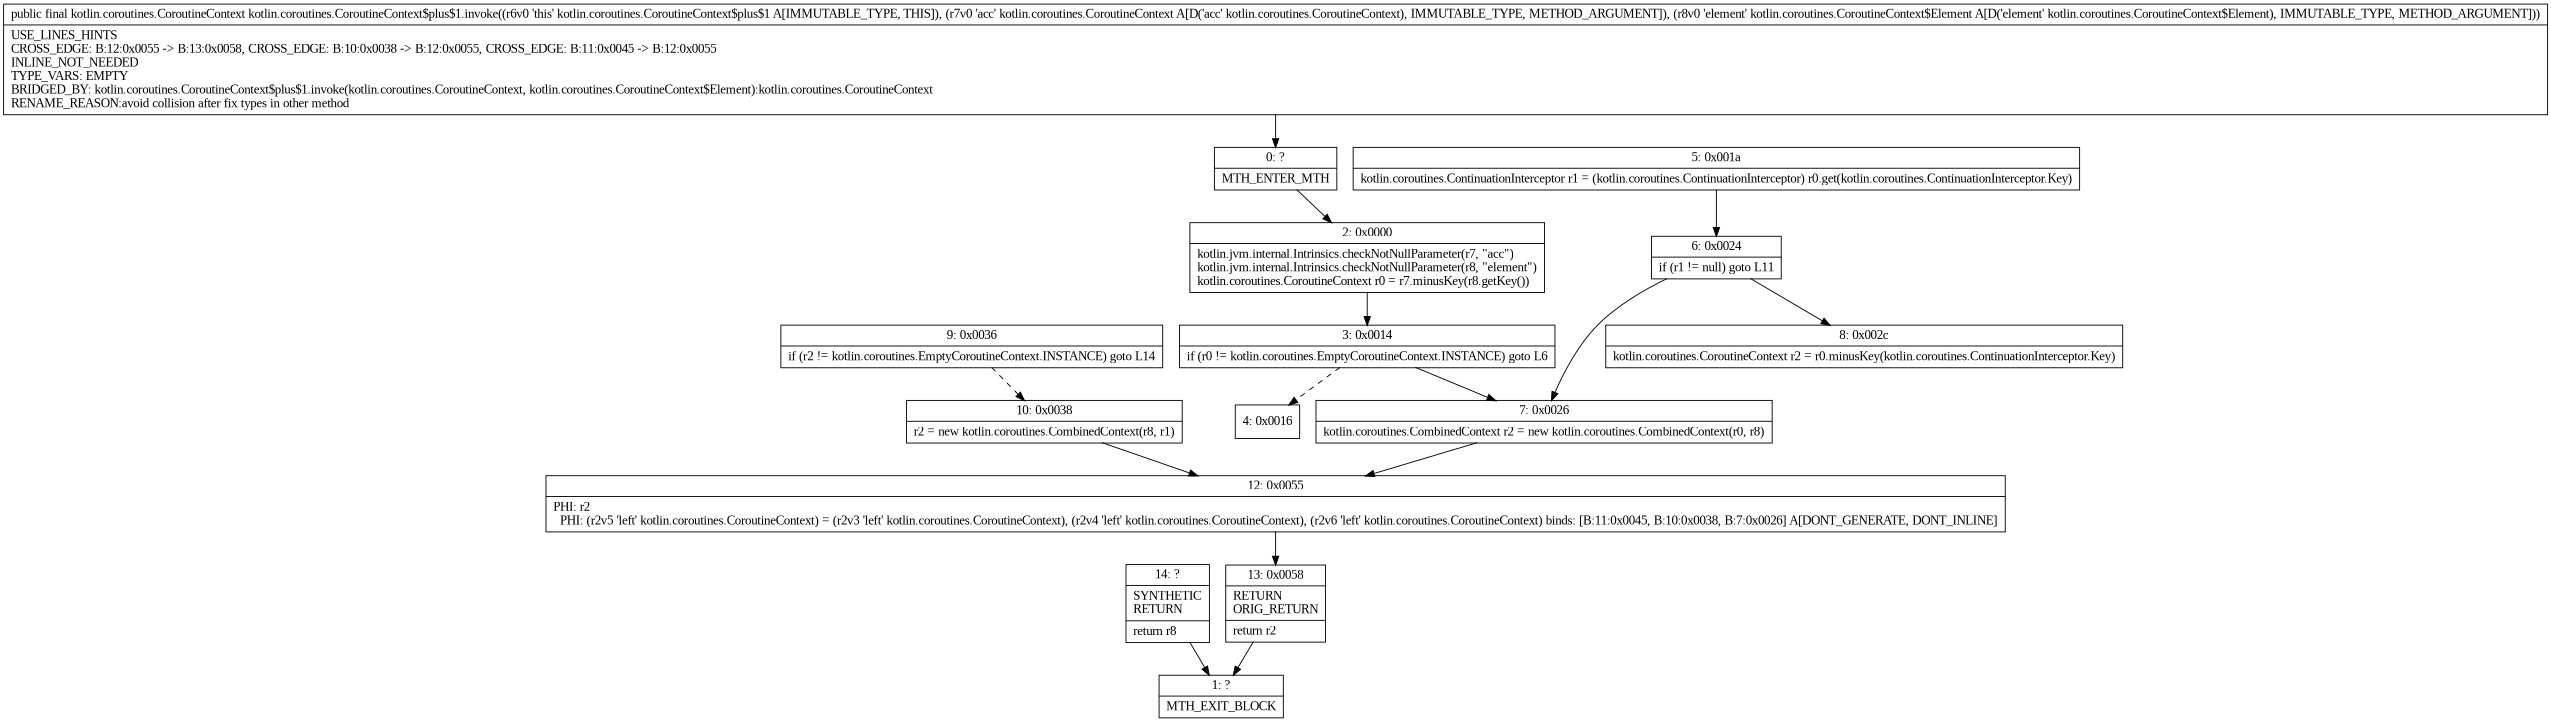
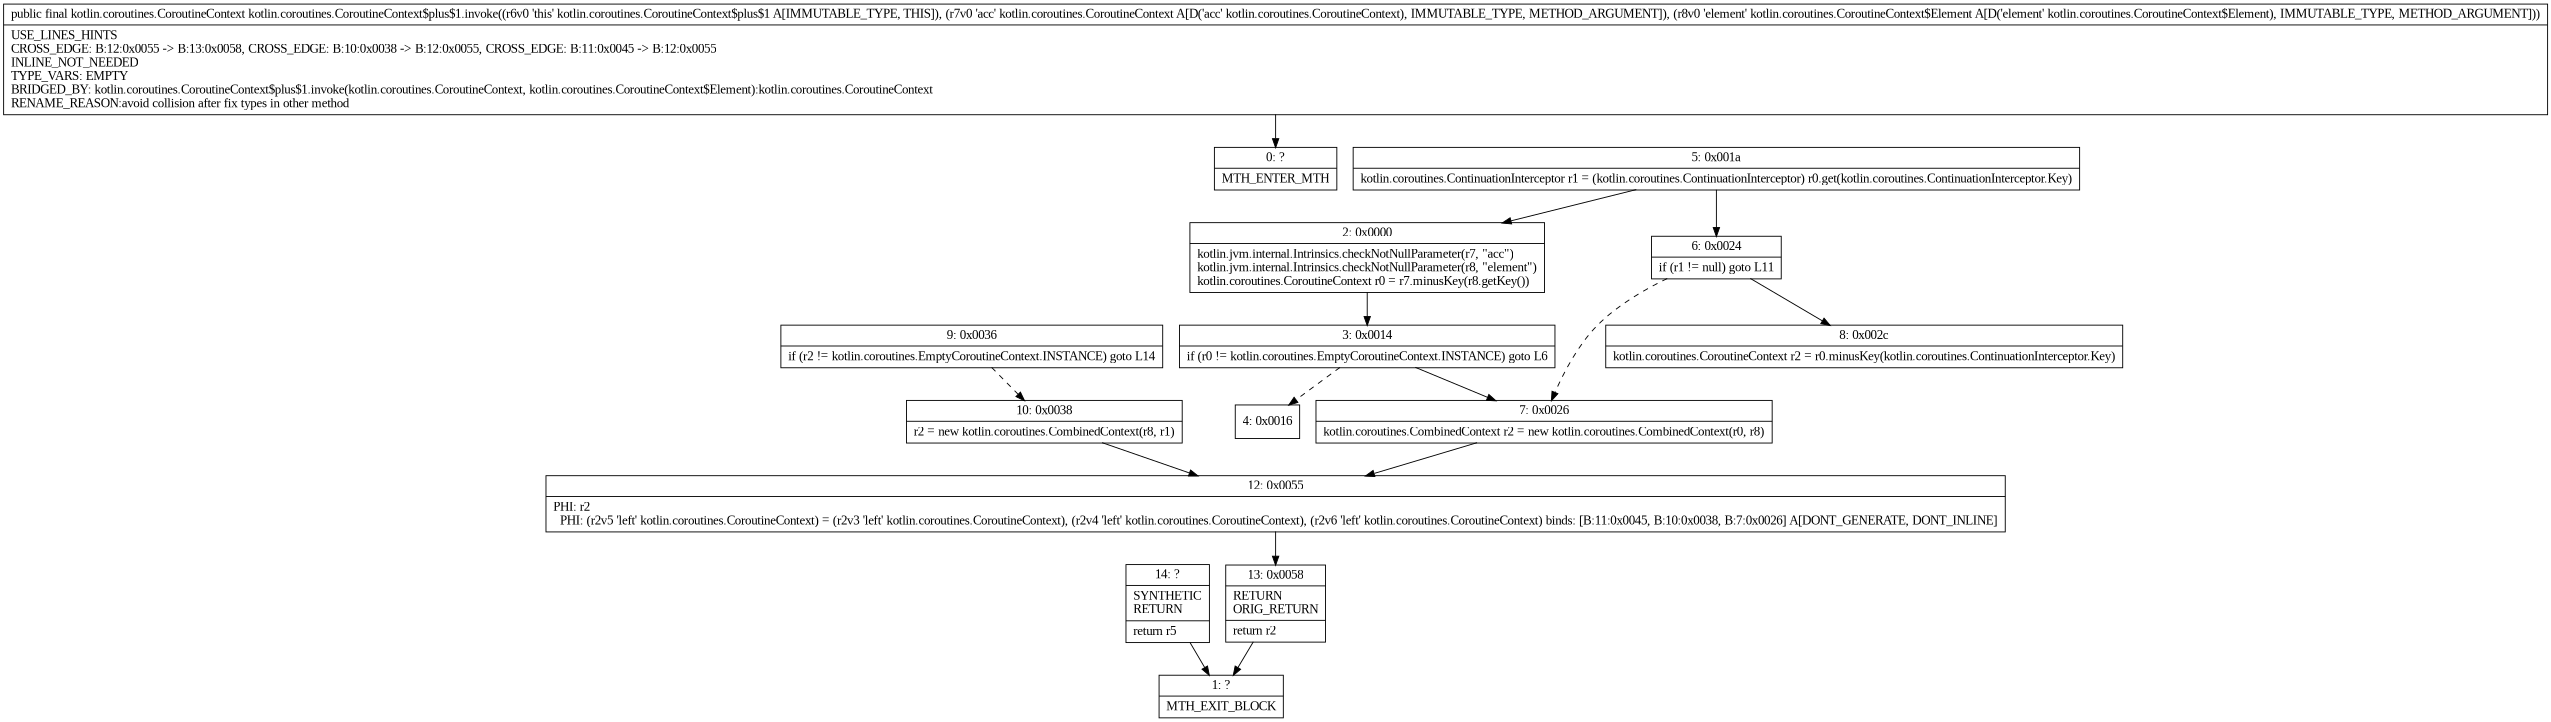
edge "0: ?" -> "2: 0x0000": now "5: 0x001a" -> "2: 0x0000"
edge "6: 0x0024" -> "7: 0x0026": style solid -> dashed
node "14: ?": text "return r8" -> "return r5"
